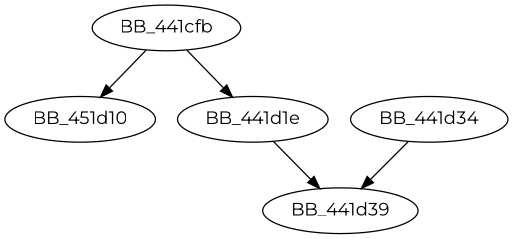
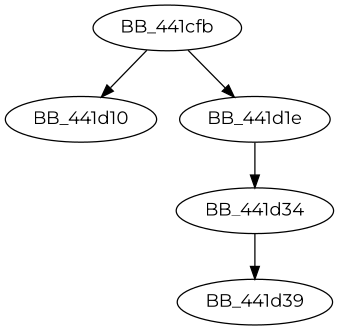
node "BB_451d10": label "BB_451d10" -> "BB_441d10"
edge "BB_441d1e" -> "BB_441d39": now "BB_441d1e" -> "BB_441d34"
